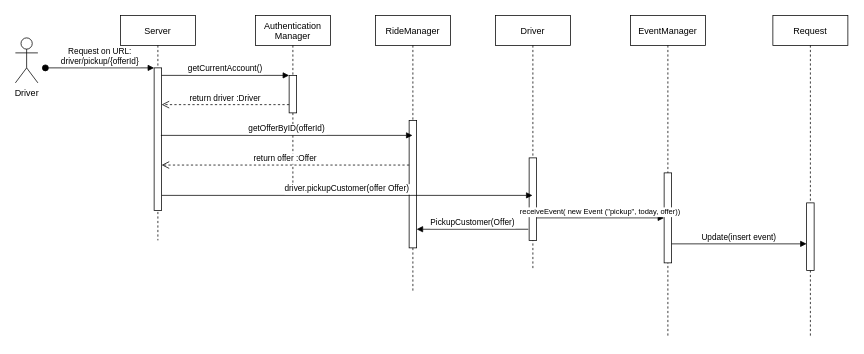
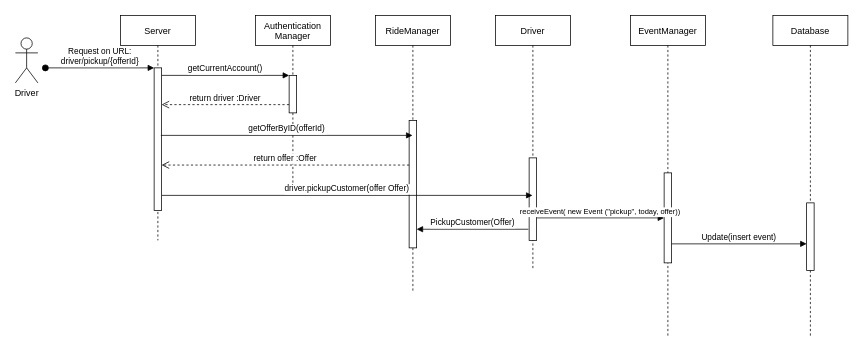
node "Request": label "Request" -> "Database"
